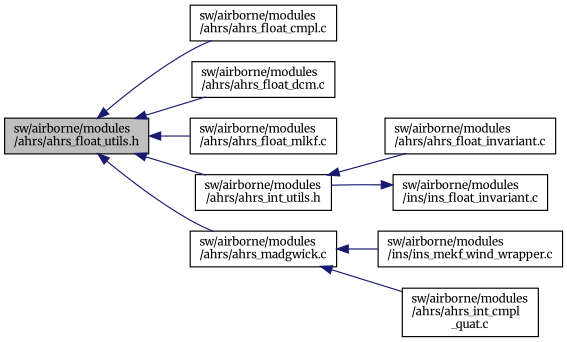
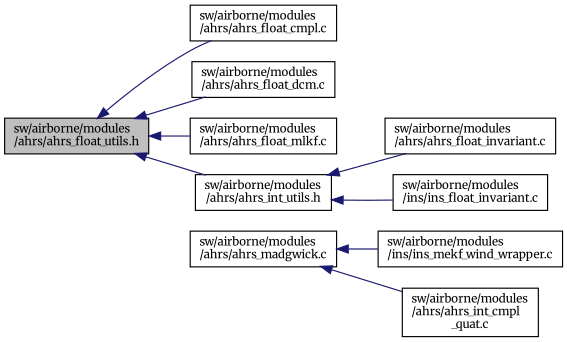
edge "sw/airborne/modules /ahrs/ahrs_int_utils.h" -> "sw/airborne/modules /ins/ins_float_invariant.c": reversed
edge "sw/airborne/modules /ahrs/ahrs_madgwick.c" -> "sw/airborne/modules /ahrs/ahrs_float_utils.h": removed
